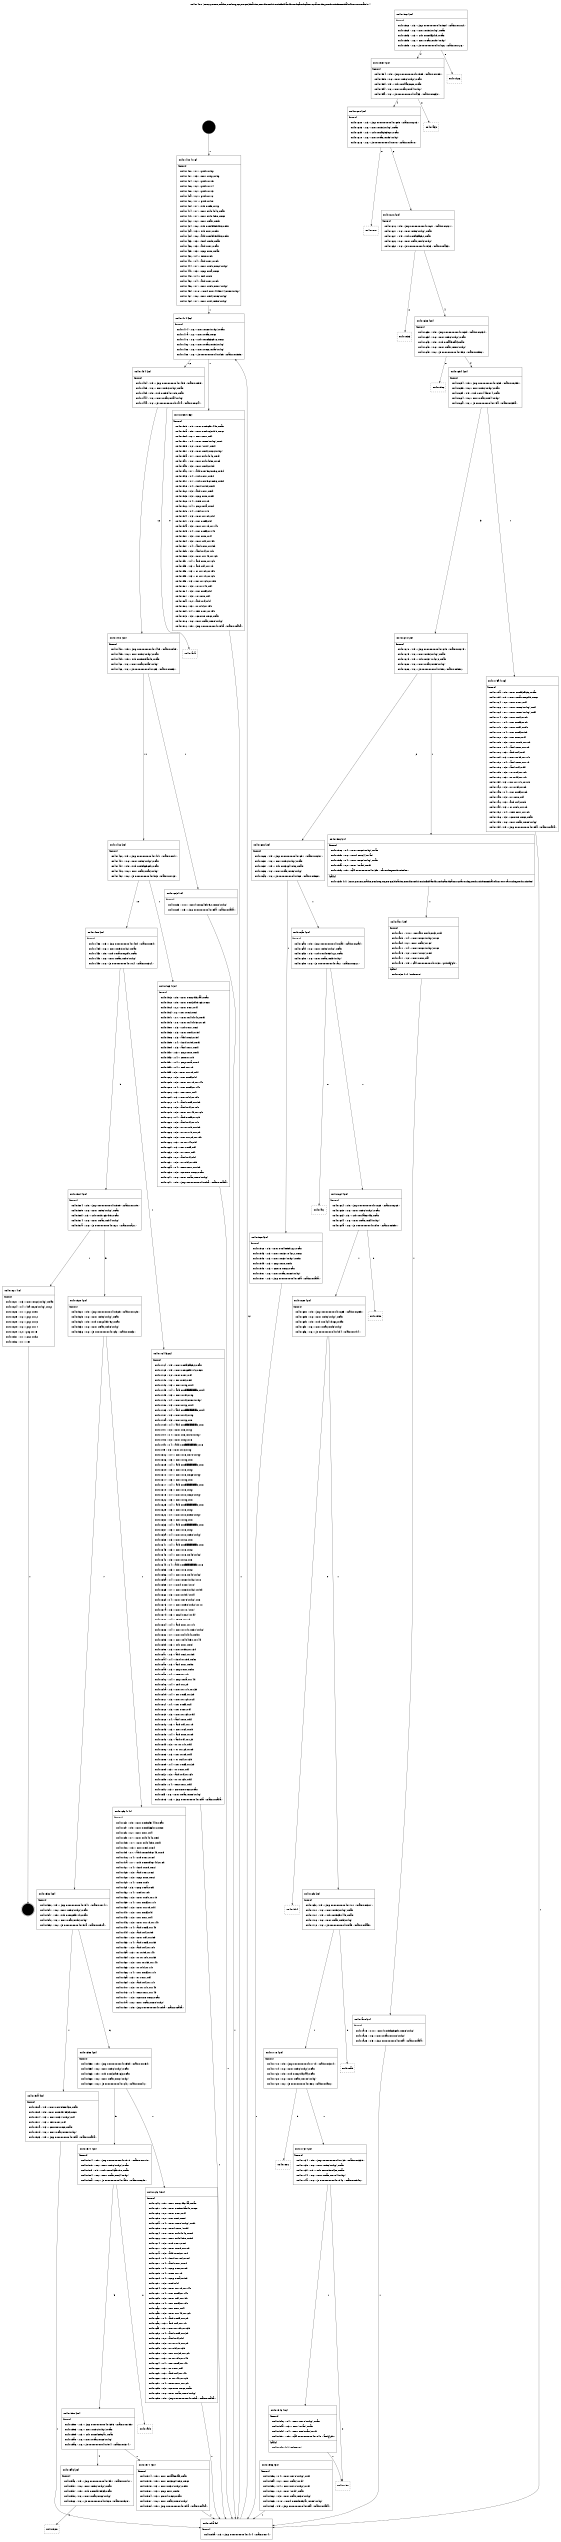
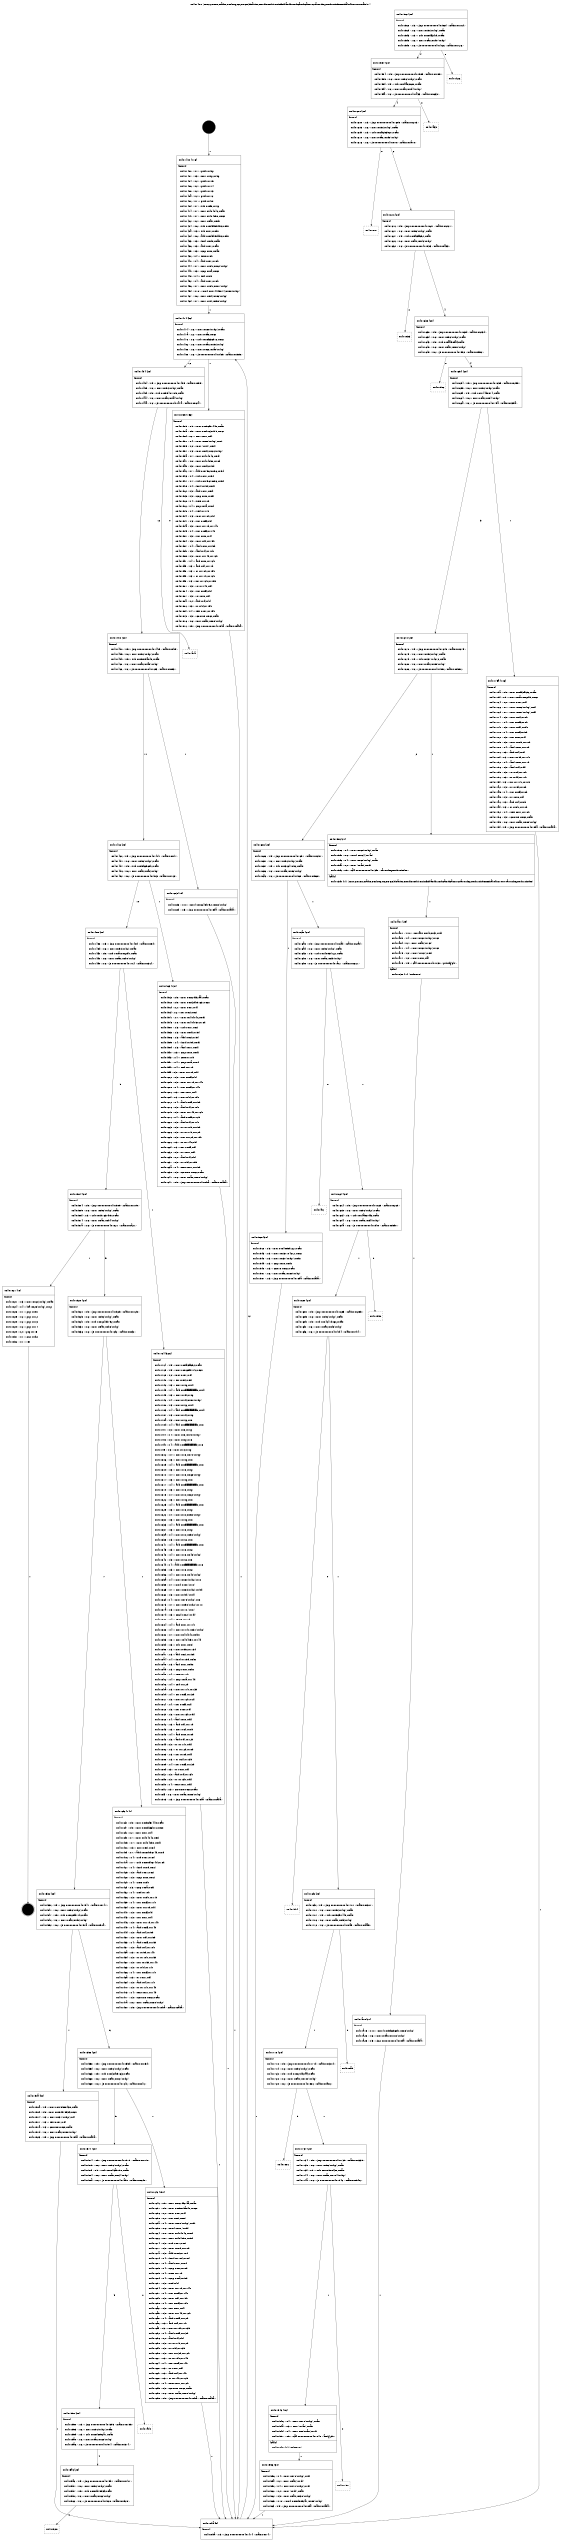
edge "0x401946 [16]" -> "0x401750": now "0x401946 [16]" -> "0x401956 [30]"
node "0x401974 [30]": removed
